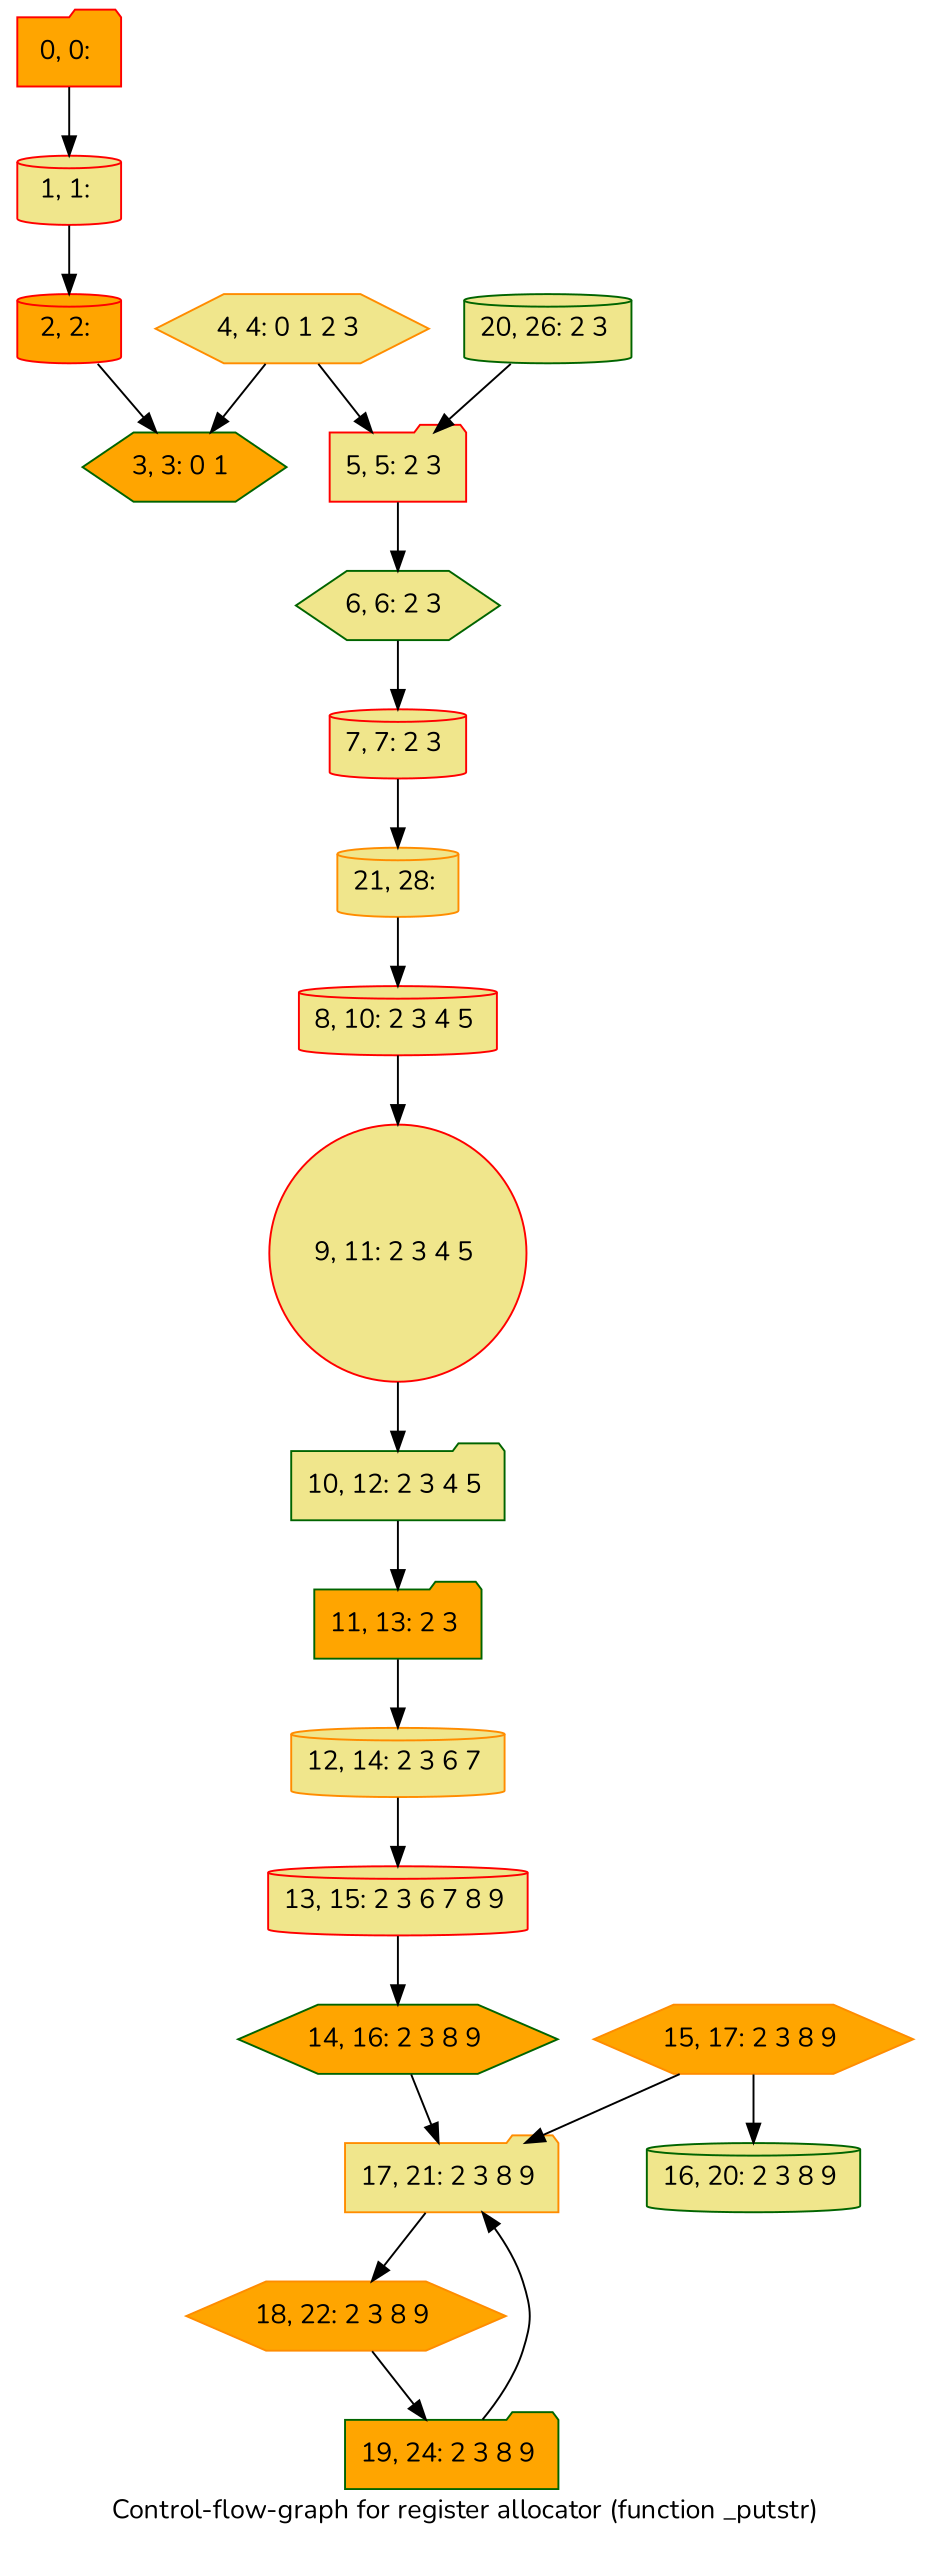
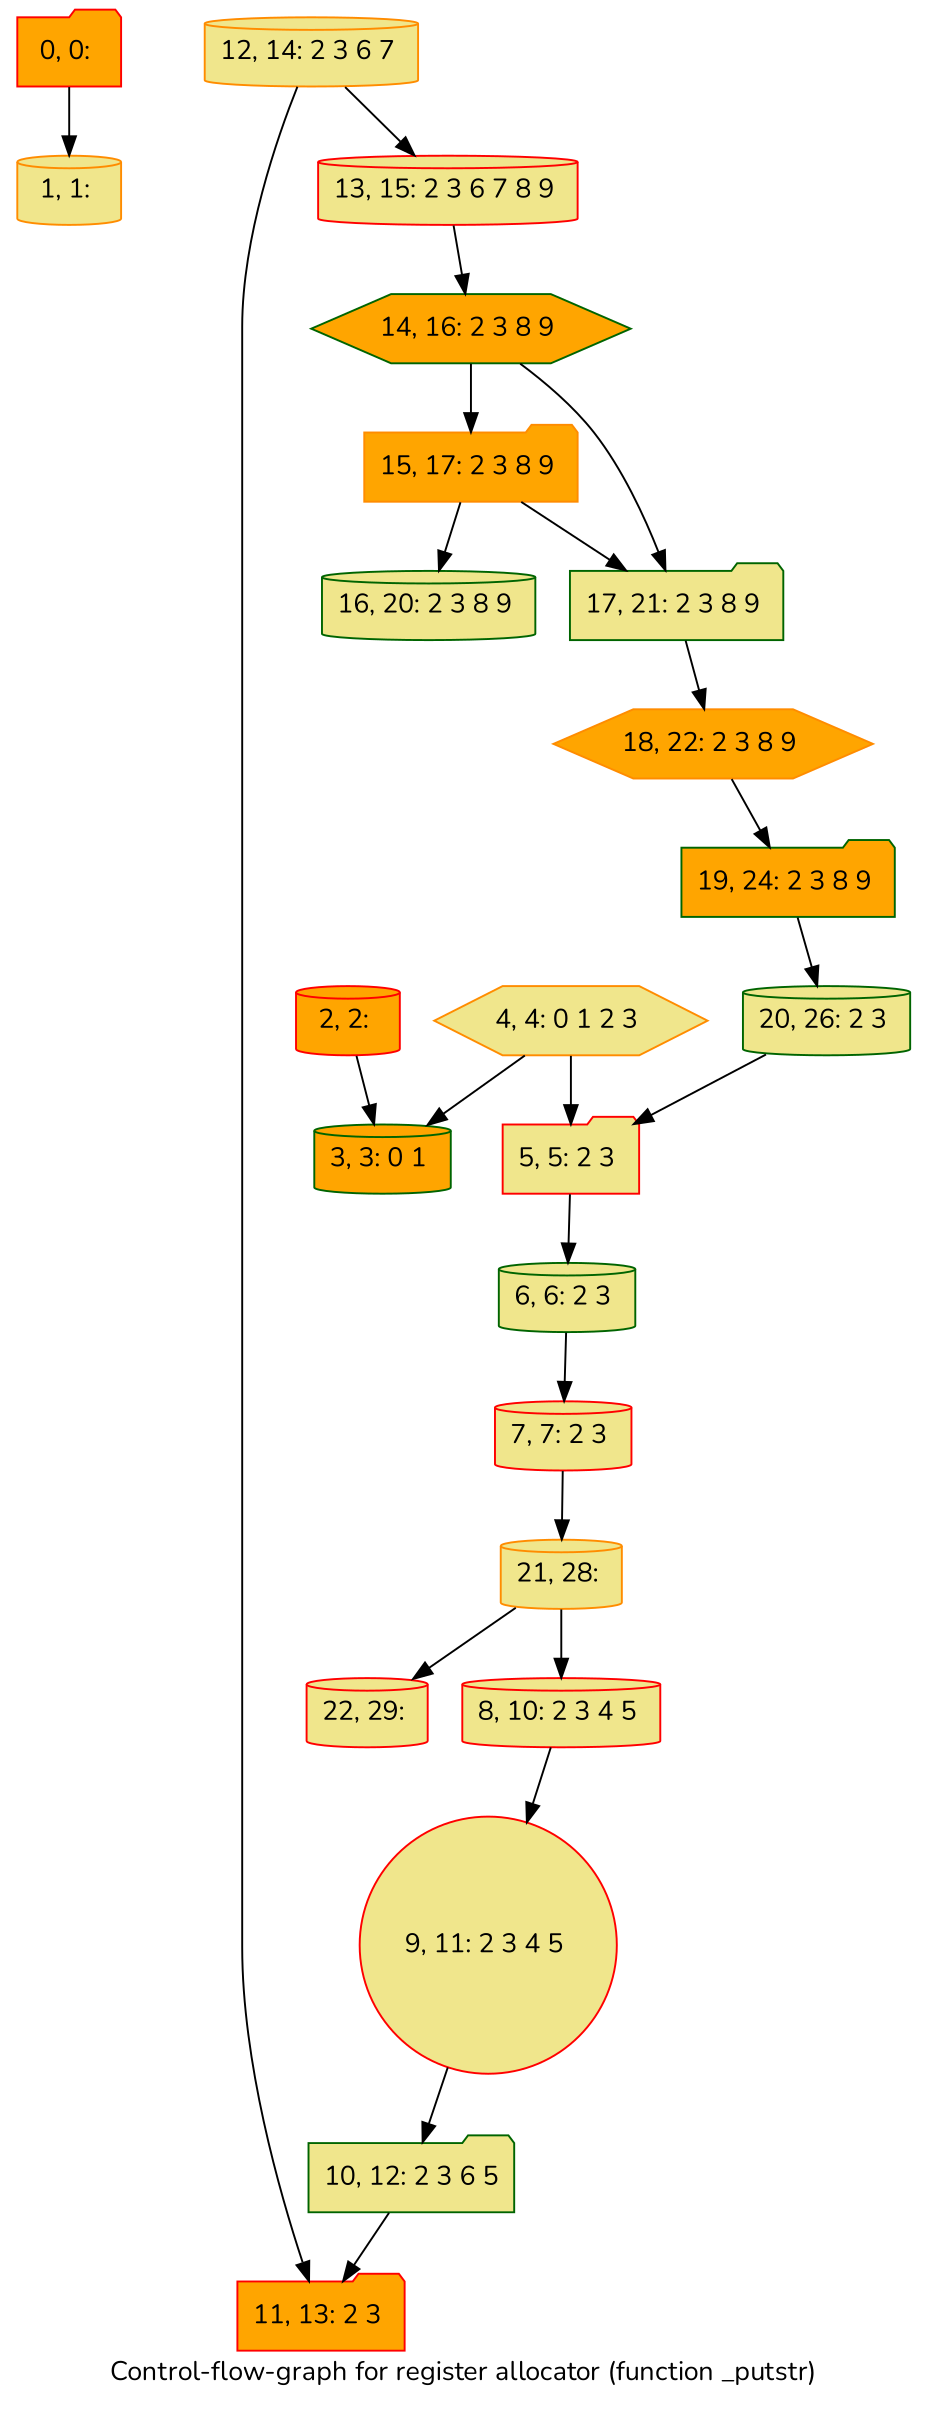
node "1, 1:": color red -> darkorange
edge "1, 1:" -> "2, 2:": removed
edge "14, 16: 2 3 8 9" -> "15, 17: 2 3 8 9": added
node "3, 3: 0 1": shape hexagon -> cylinder
node "6, 6: 2 3": shape hexagon -> cylinder
node "10, 12: 2 3 4 5": label "10, 12: 2 3 4 5" -> "10, 12: 2 3 6 5"
node "11, 13: 2 3": color darkgreen -> red
edge "11, 13: 2 3" -> "12, 14: 2 3 6 7": reversed
node "22, 29:": added
node "15, 17: 2 3 8 9": shape hexagon -> folder
node "17, 21: 2 3 8 9": color darkorange -> darkgreen
edge "19, 24: 2 3 8 9" -> "17, 21: 2 3 8 9": now "19, 24: 2 3 8 9" -> "20, 26: 2 3"
